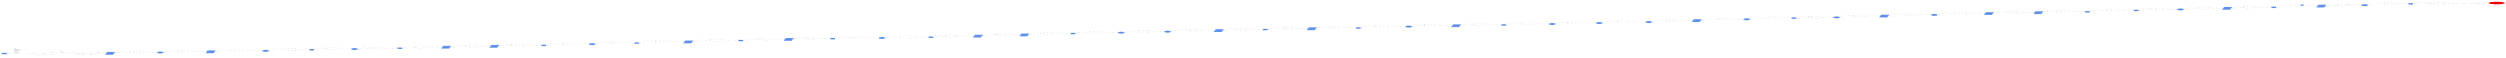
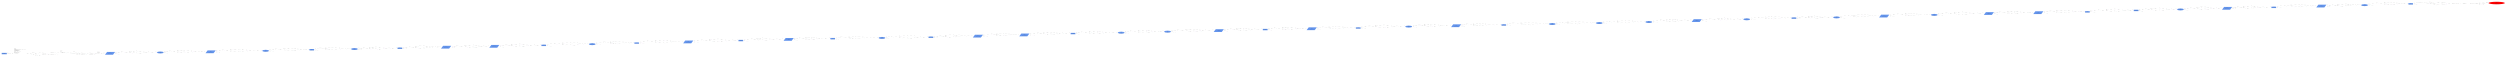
node "36194 @ N52 main": fillcolor cornflowerblue -> white
